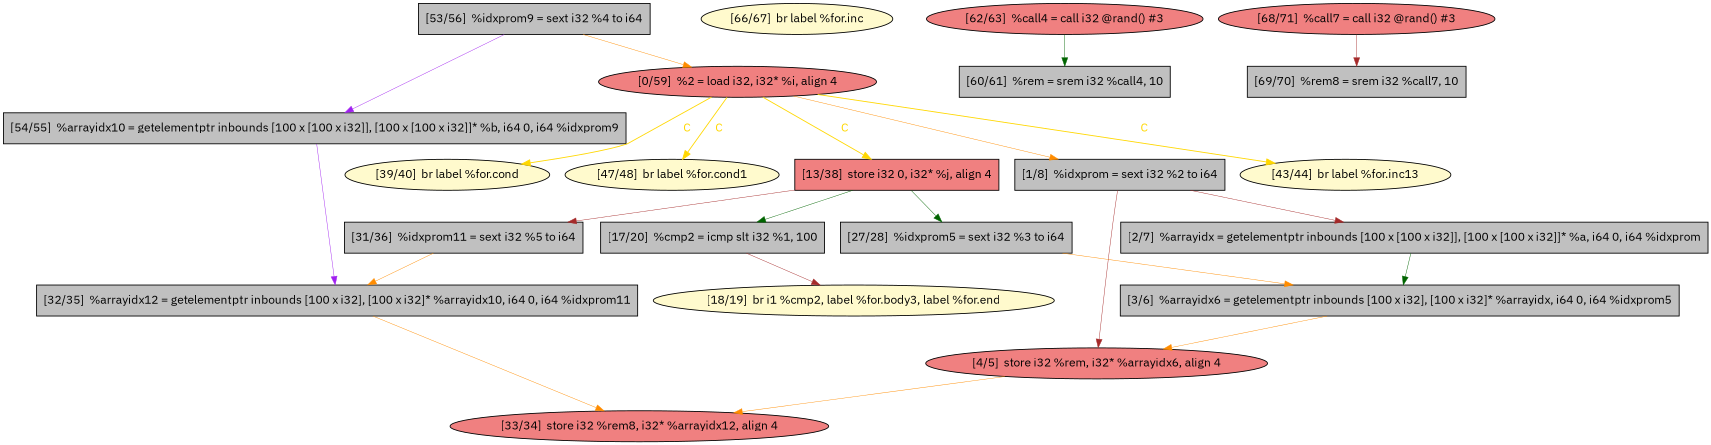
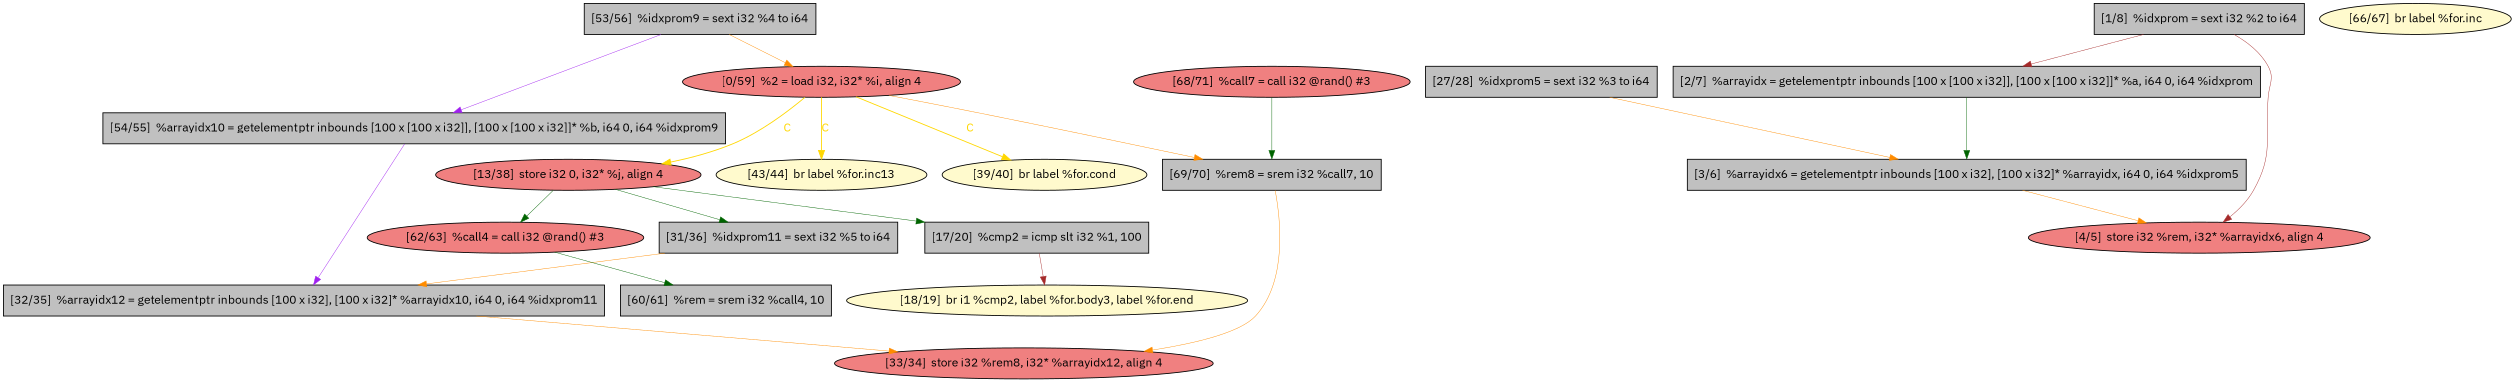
edge "[68/71]  %call7 = call i32 @rand() #3" -> "[69/70]  %rem8 = srem i32 %call7, 10": color brown -> darkgreen
edge "[0/59]  %2 = load i32, i32* %i, align 4" -> "[1/8]  %idxprom = sext i32 %2 to i64": now "[0/59]  %2 = load i32, i32* %i, align 4" -> "[69/70]  %rem8 = srem i32 %call7, 10"
node "[47/48]  br label %for.cond1": removed
node "[13/38]  store i32 0, i32* %j, align 4": shape box -> ellipse
edge "[13/38]  store i32 0, i32* %j, align 4" -> "[27/28]  %idxprom5 = sext i32 %3 to i64": now "[13/38]  store i32 0, i32* %j, align 4" -> "[62/63]  %call4 = call i32 @rand() #3"
edge "[13/38]  store i32 0, i32* %j, align 4" -> "[31/36]  %idxprom11 = sext i32 %5 to i64": color brown -> darkgreen
edge "[4/5]  store i32 %rem, i32* %arrayidx6, align 4" -> "[33/34]  store i32 %rem8, i32* %arrayidx12, align 4": now "[69/70]  %rem8 = srem i32 %call7, 10" -> "[33/34]  store i32 %rem8, i32* %arrayidx12, align 4"
